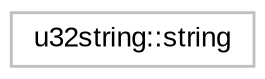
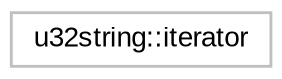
node "u32string::string": label "u32string::string" -> "u32string::iterator"
